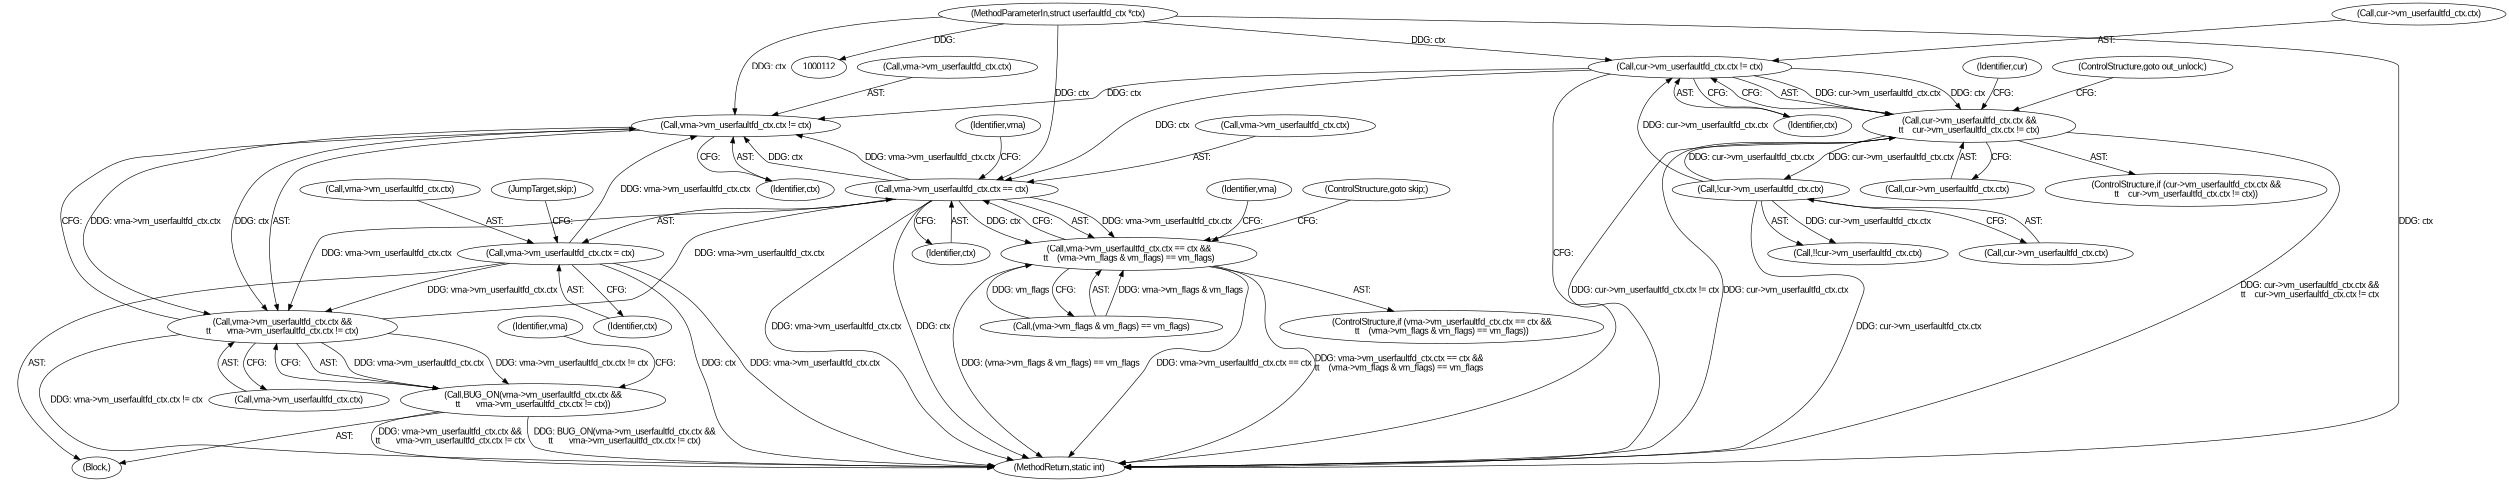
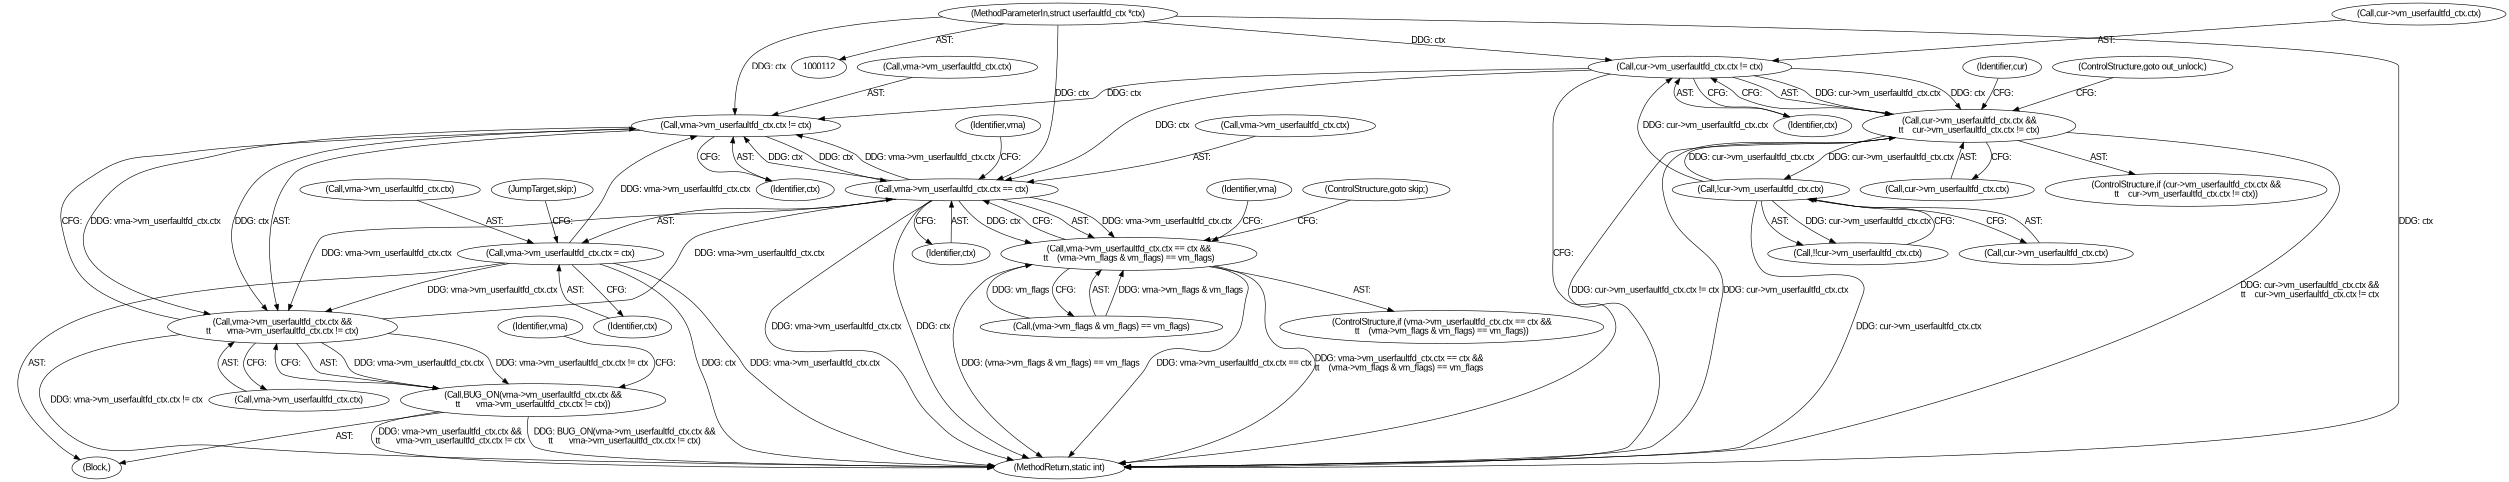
edge "(MethodParameterIn,struct userfaultfd_ctx *ctx)" -> "1000112": label "DDG: " -> "AST: "
edge "(Call,vma->vm_userfaultfd_ctx.ctx != ctx)" -> "(Call,vma->vm_userfaultfd_ctx.ctx == ctx)": added, label "DDG: ctx"
edge "(Call,!!cur->vm_userfaultfd_ctx.ctx)" -> "(Call,!cur->vm_userfaultfd_ctx.ctx)": added, label "CFG:"
